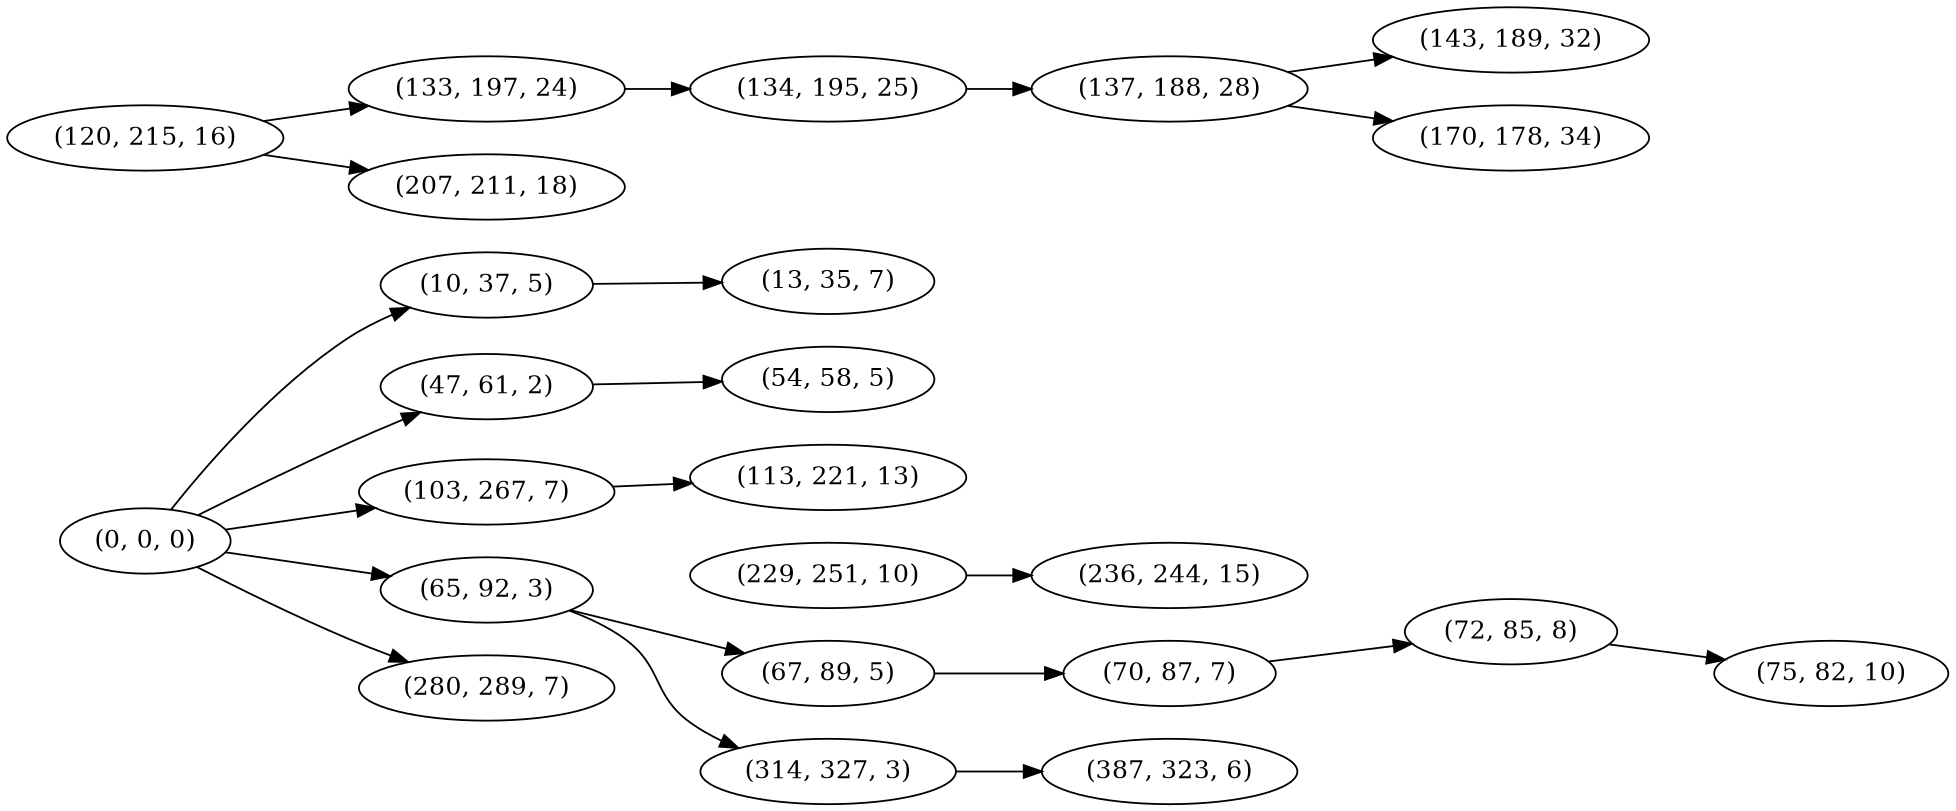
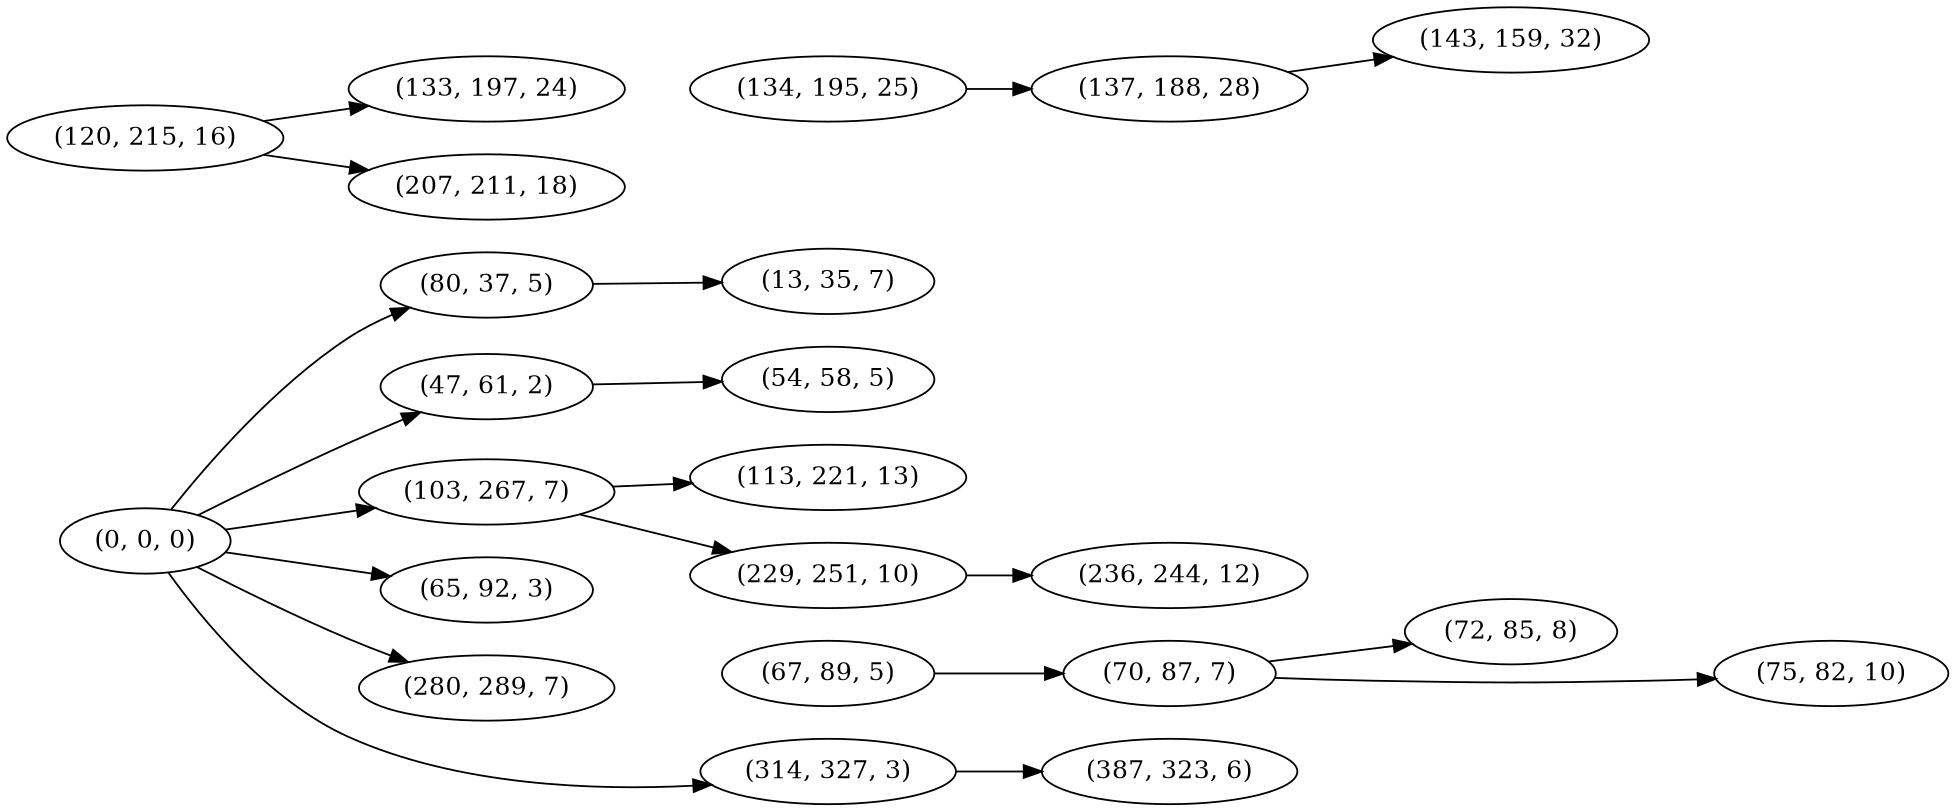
node "(143, 189, 32)": label "(143, 189, 32)" -> "(143, 159, 32)"
edge "(133, 197, 24)" -> "(134, 195, 25)": removed
node "(170, 178, 34)": removed
node "(10, 37, 5)": label "(10, 37, 5)" -> "(80, 37, 5)"
edge "(103, 267, 7)" -> "(229, 251, 10)": added
node "(236, 244, 15)": label "(236, 244, 15)" -> "(236, 244, 12)"
edge "(65, 92, 3)" -> "(67, 89, 5)": removed
edge "(72, 85, 8)" -> "(75, 82, 10)": now "(70, 87, 7)" -> "(75, 82, 10)"
edge "(65, 92, 3)" -> "(314, 327, 3)": now "(0, 0, 0)" -> "(314, 327, 3)"
